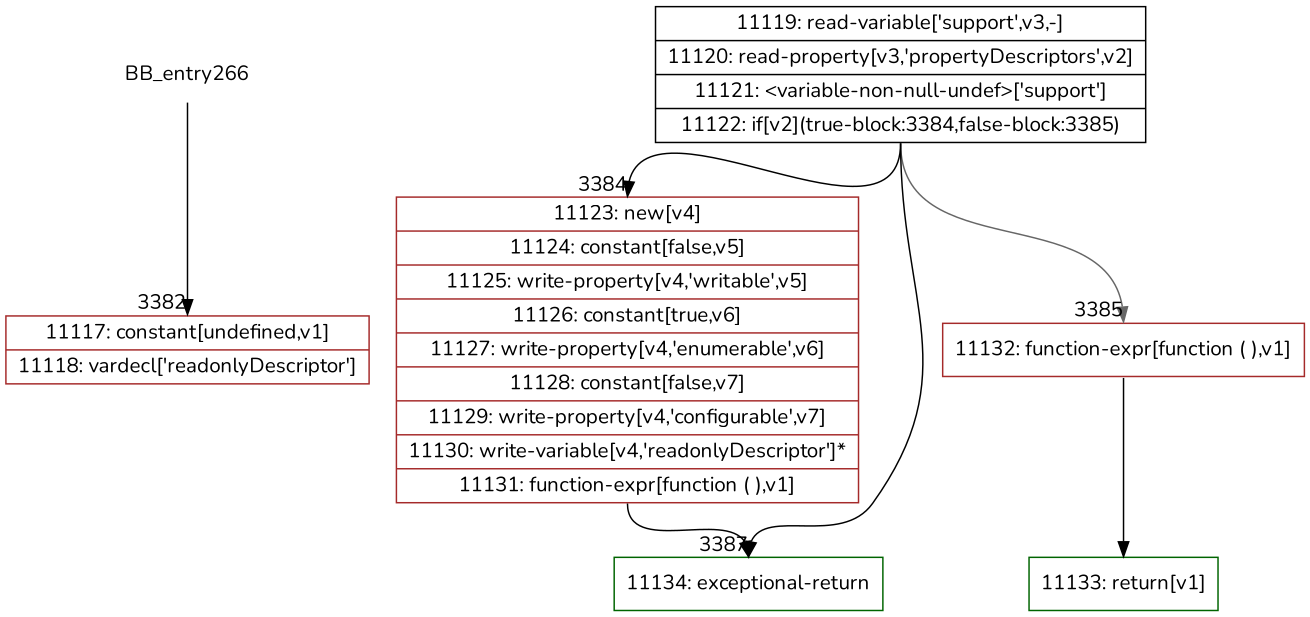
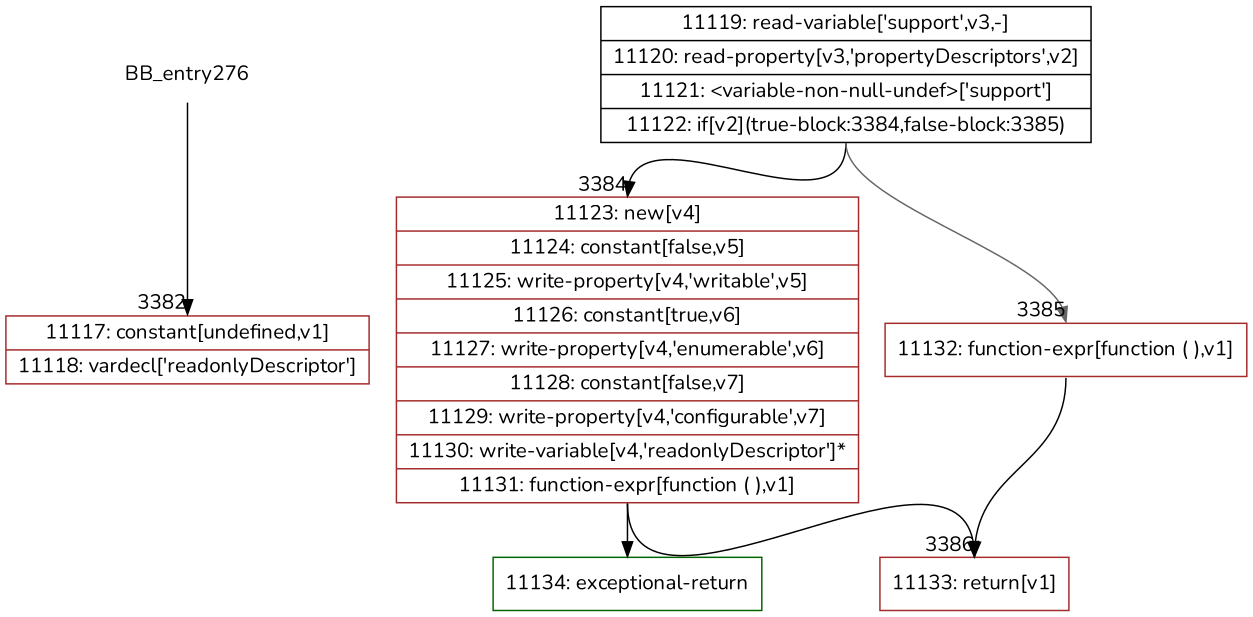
node "BB_entry266": label "BB_entry266" -> "BB_entry276"
edge "11119: read-variable['support',v3,-]" -> "11134: exceptional-return": removed
edge "11123: new[v4]" -> "11133: return[v1]": added
node "11133: return[v1]": color darkgreen -> brown
